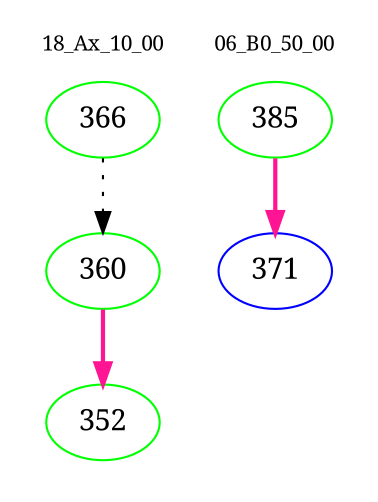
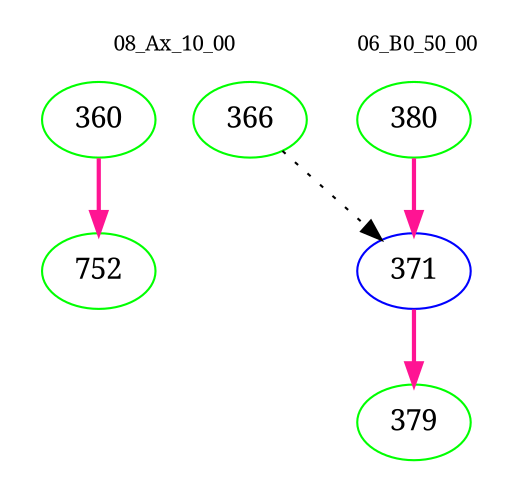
cluster "18_Ax_10_00": label "18_Ax_10_00" -> "08_Ax_10_00"
node "385": label "385" -> "380"
edge "366" -> "360": now "366" -> "371"
node "352": label "352" -> "752"
node "379": added
